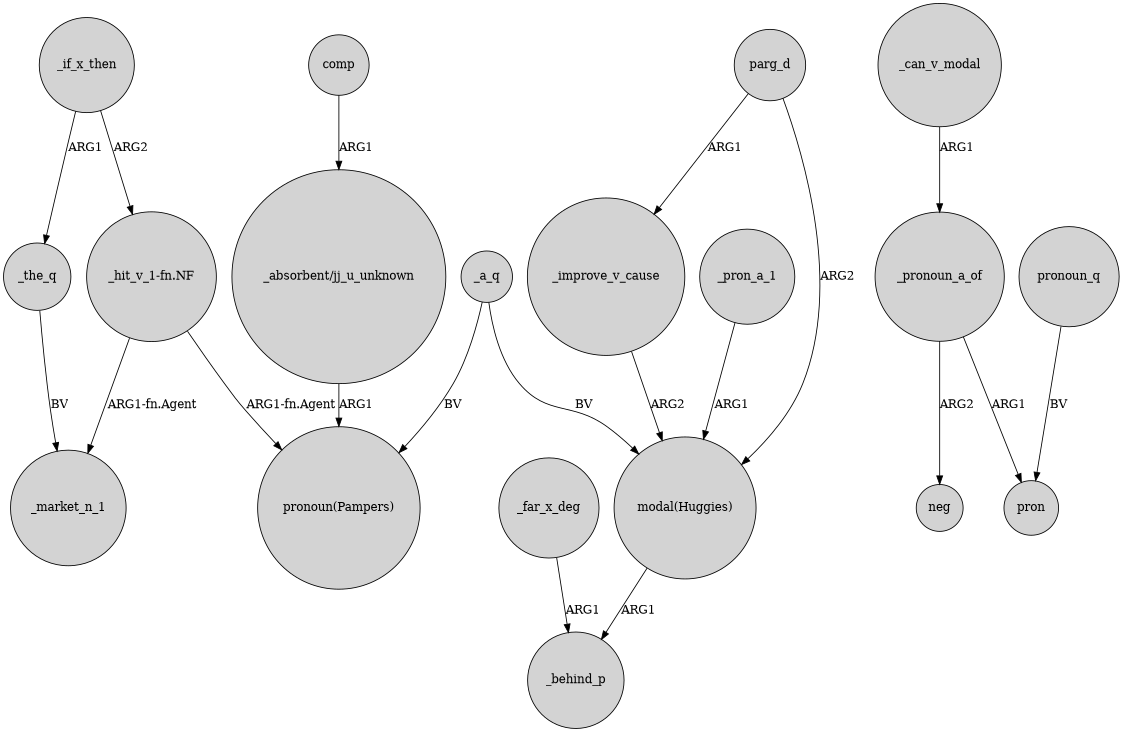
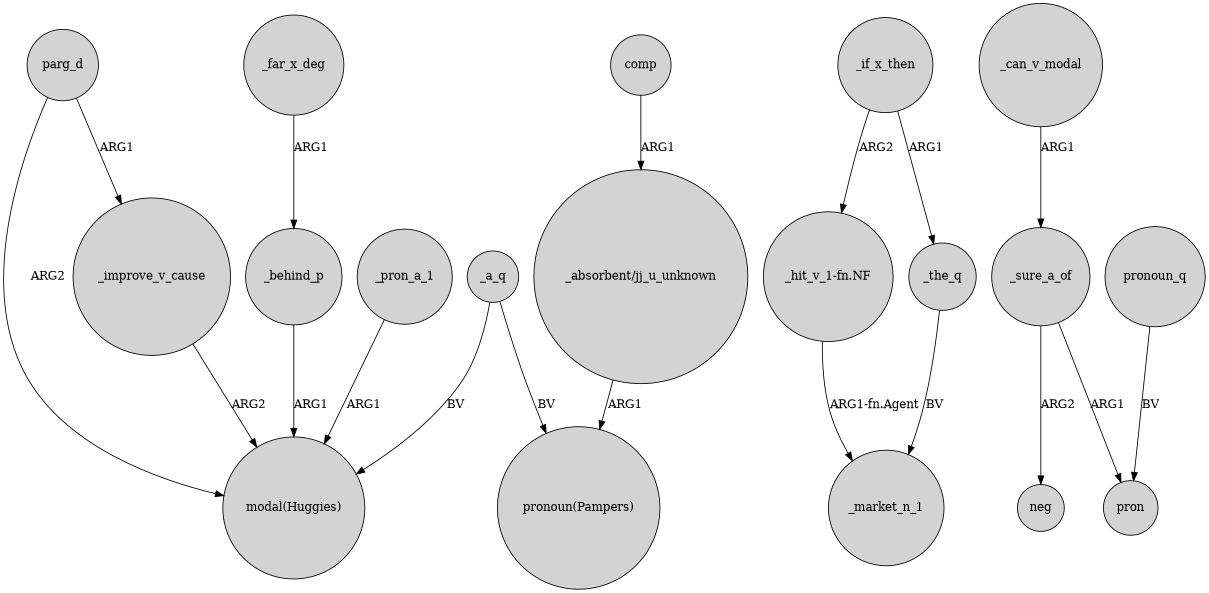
node "_pronoun_a_of": label "_pronoun_a_of" -> "_sure_a_of"
edge "_hit_v_1-fn.NF" -> "pronoun(Pampers)": removed, label "ARG1-fn.Agent"
edge "modal(Huggies)" -> "_behind_p": reversed
